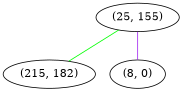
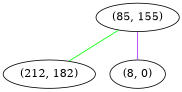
node "(25, 155)": label "(25, 155)" -> "(85, 155)"
node "(215, 182)": label "(215, 182)" -> "(212, 182)"
